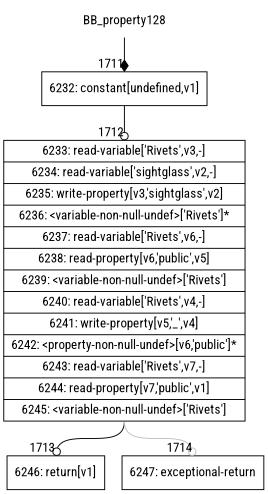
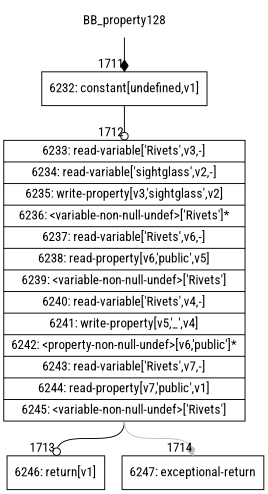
edge "6233: read-variable['Rivets',v3,-]" -> "6247: exceptional-return": arrowhead odot -> diamond
